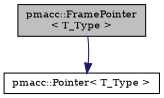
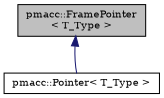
edge "pmacc::FramePointer < T_Type >" -> "pmacc::Pointer< T_Type >": reversed
